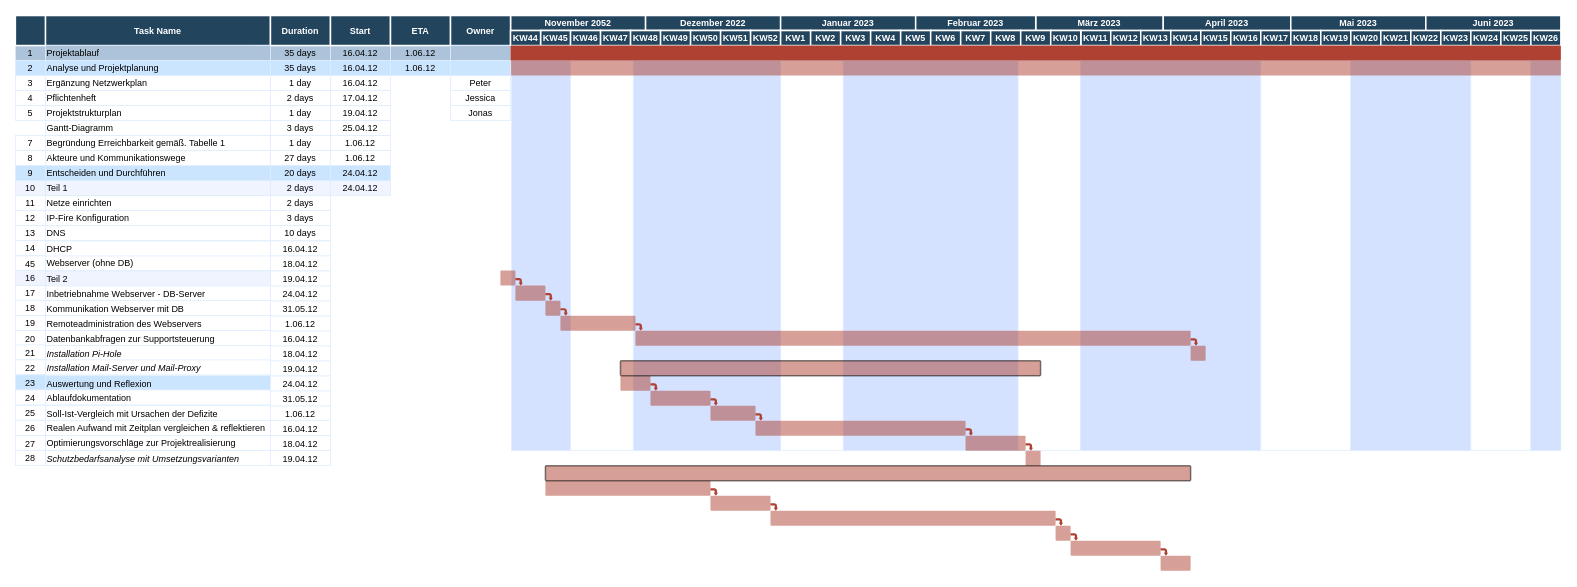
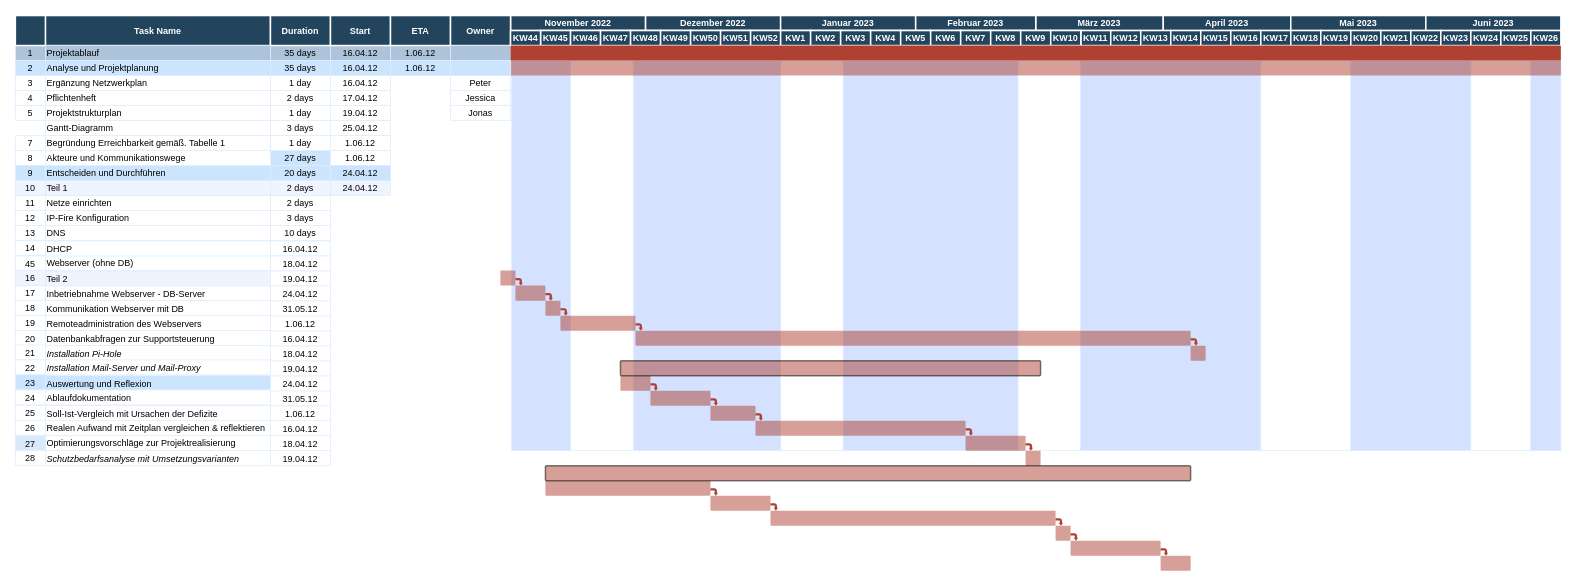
node "November 2052": label "November 2052" -> "November 2022"
node "27 days": fillcolor #ffffff -> #cce5ff
node "27": fillcolor #ffffff -> #dae8fc
